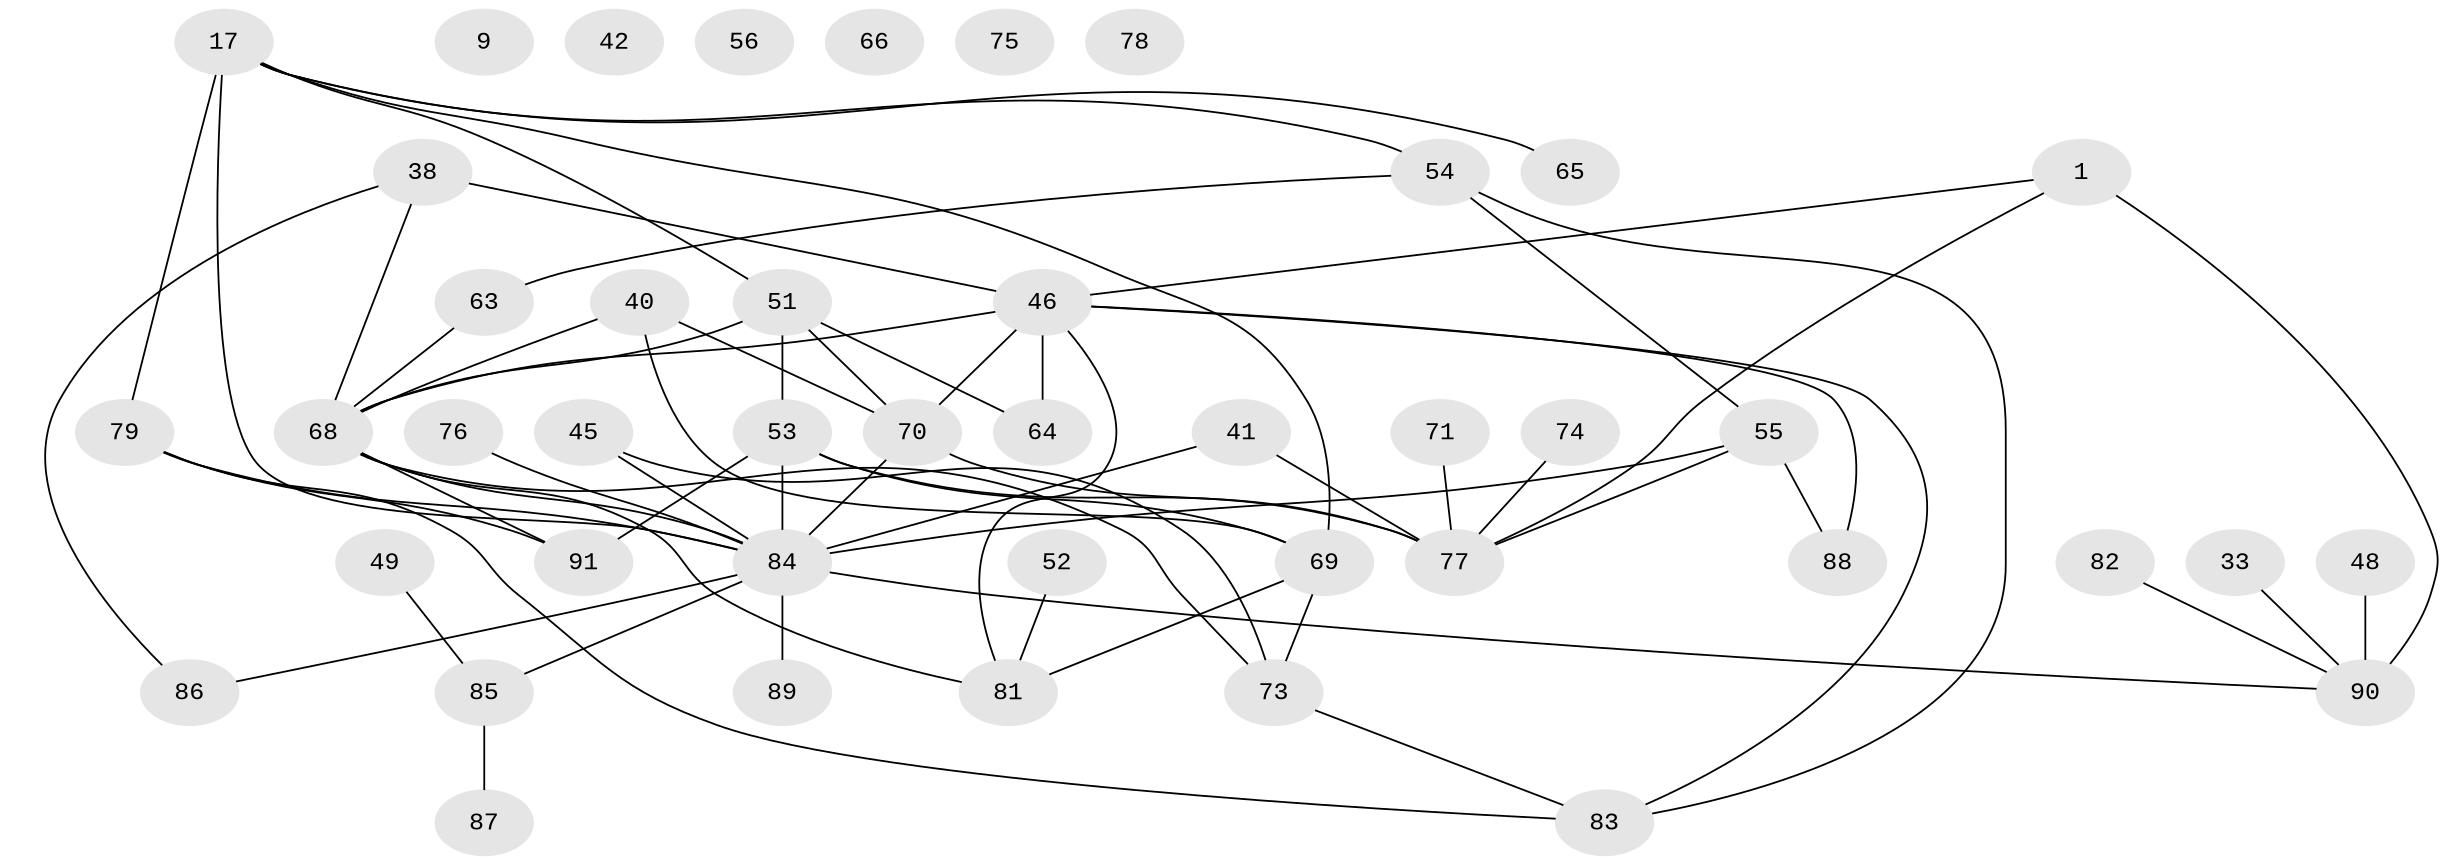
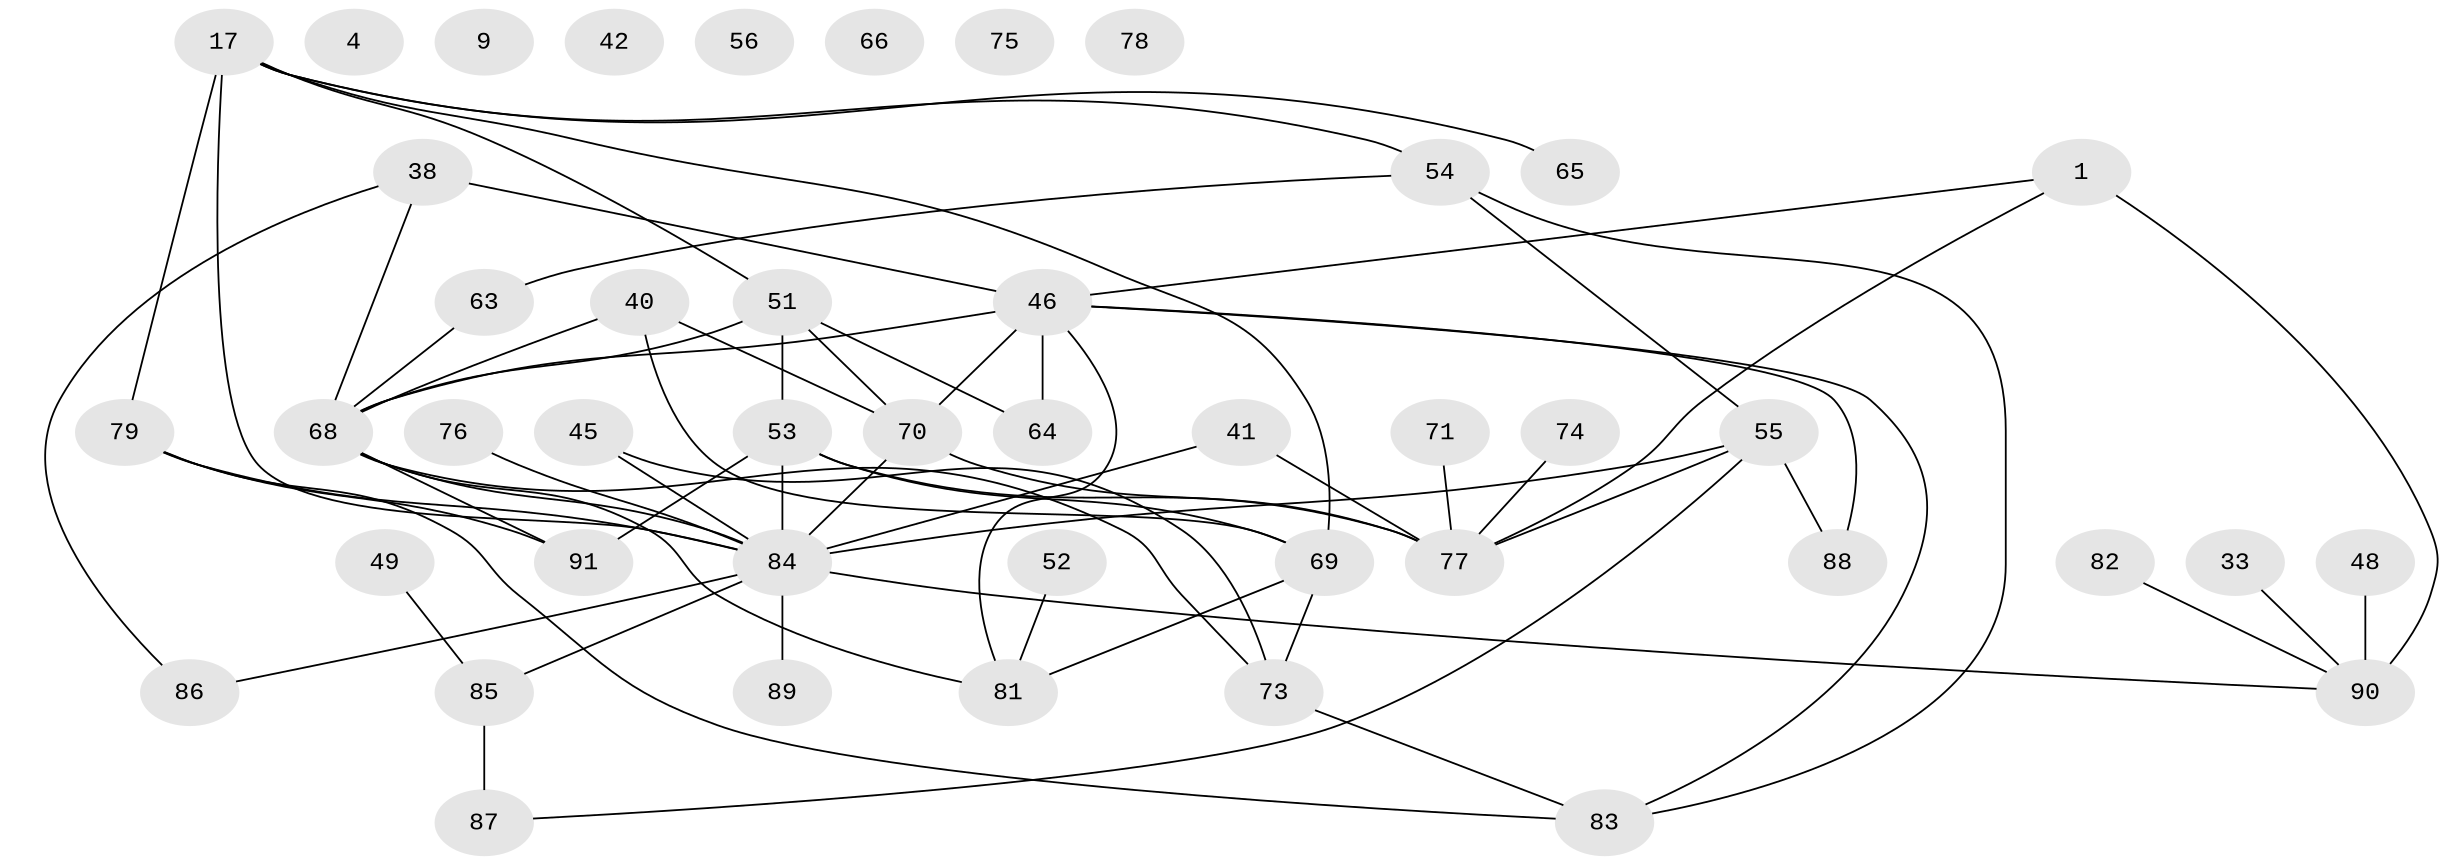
node "4": added
edge "55" -- "87": added
